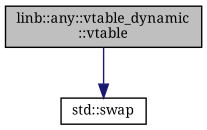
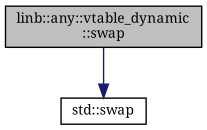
node "linb::any::vtable_dynamic ::vtable": label "linb::any::vtable_dynamic ::vtable" -> "linb::any::vtable_dynamic ::swap"
